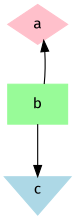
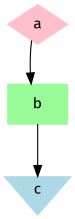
edge "b" -> "a": reversed
